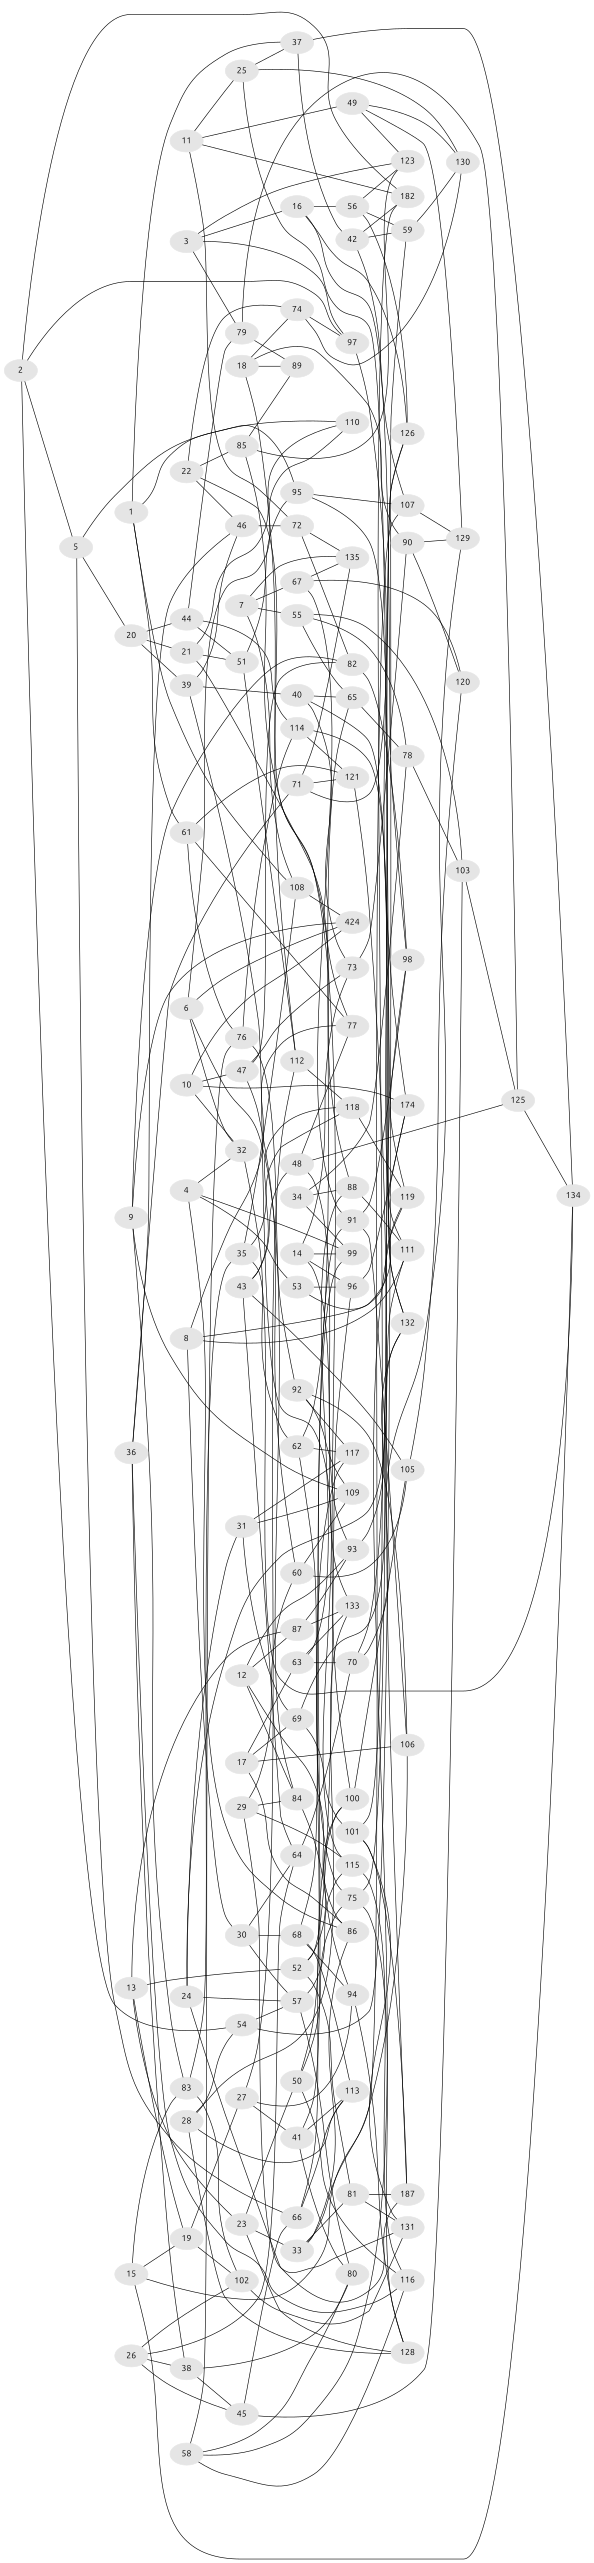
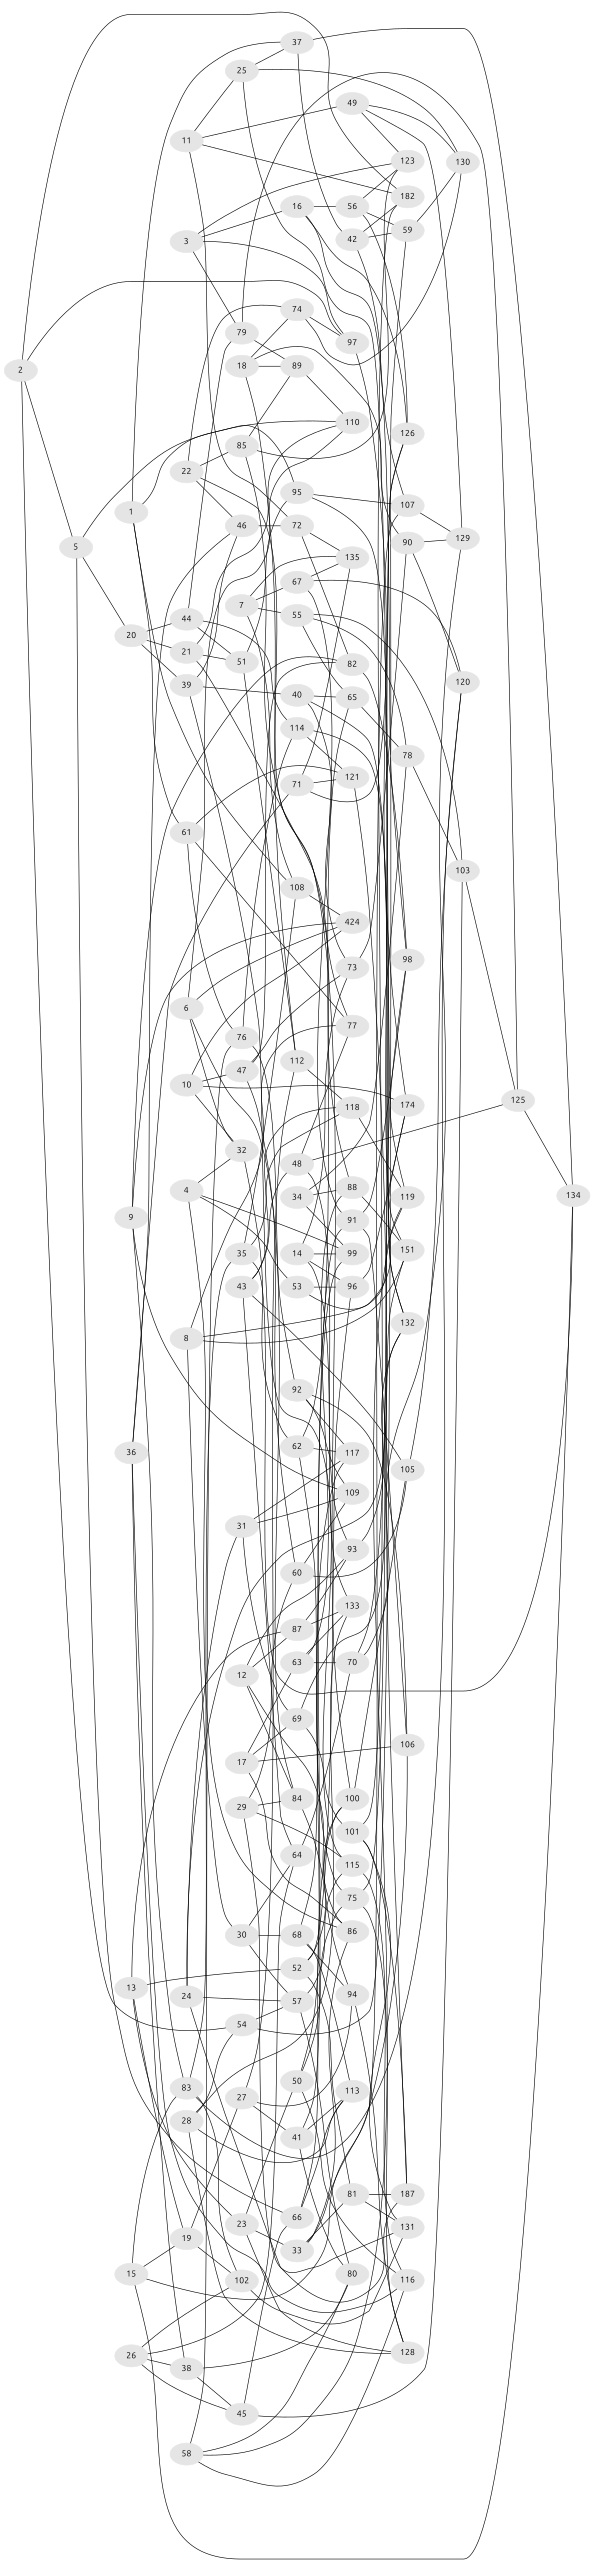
edge "89" -- "110": added
node "111": label "111" -> "151"
edge "120" -- "83": added
